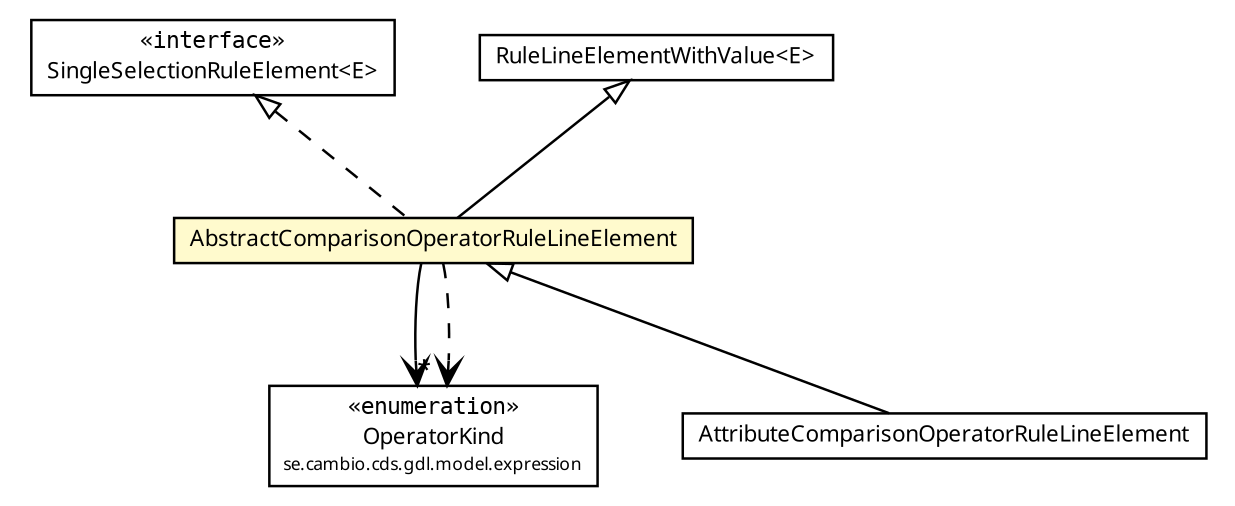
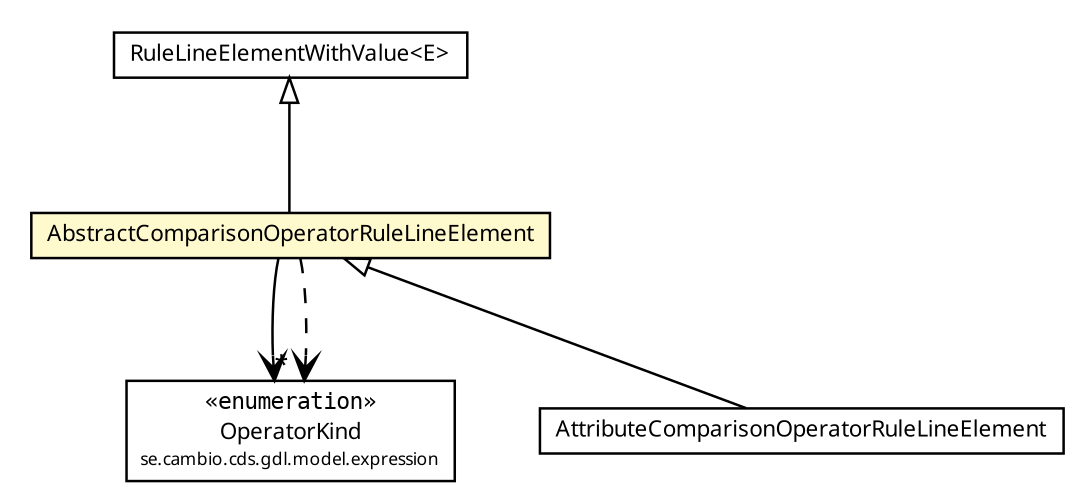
node "SingleSelectionRuleElement<E>": removed
